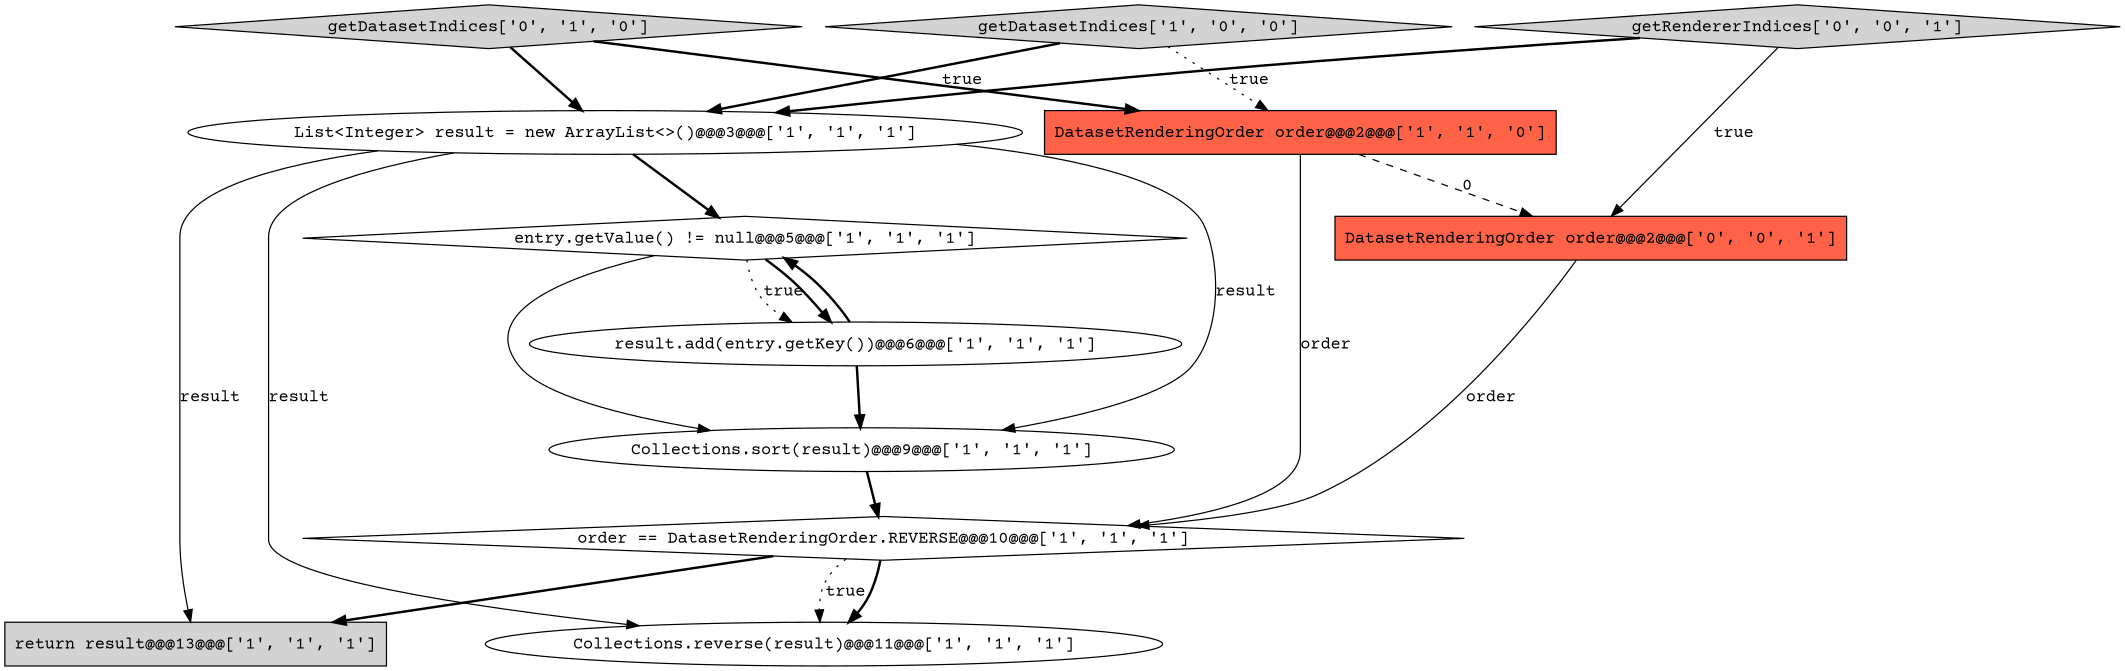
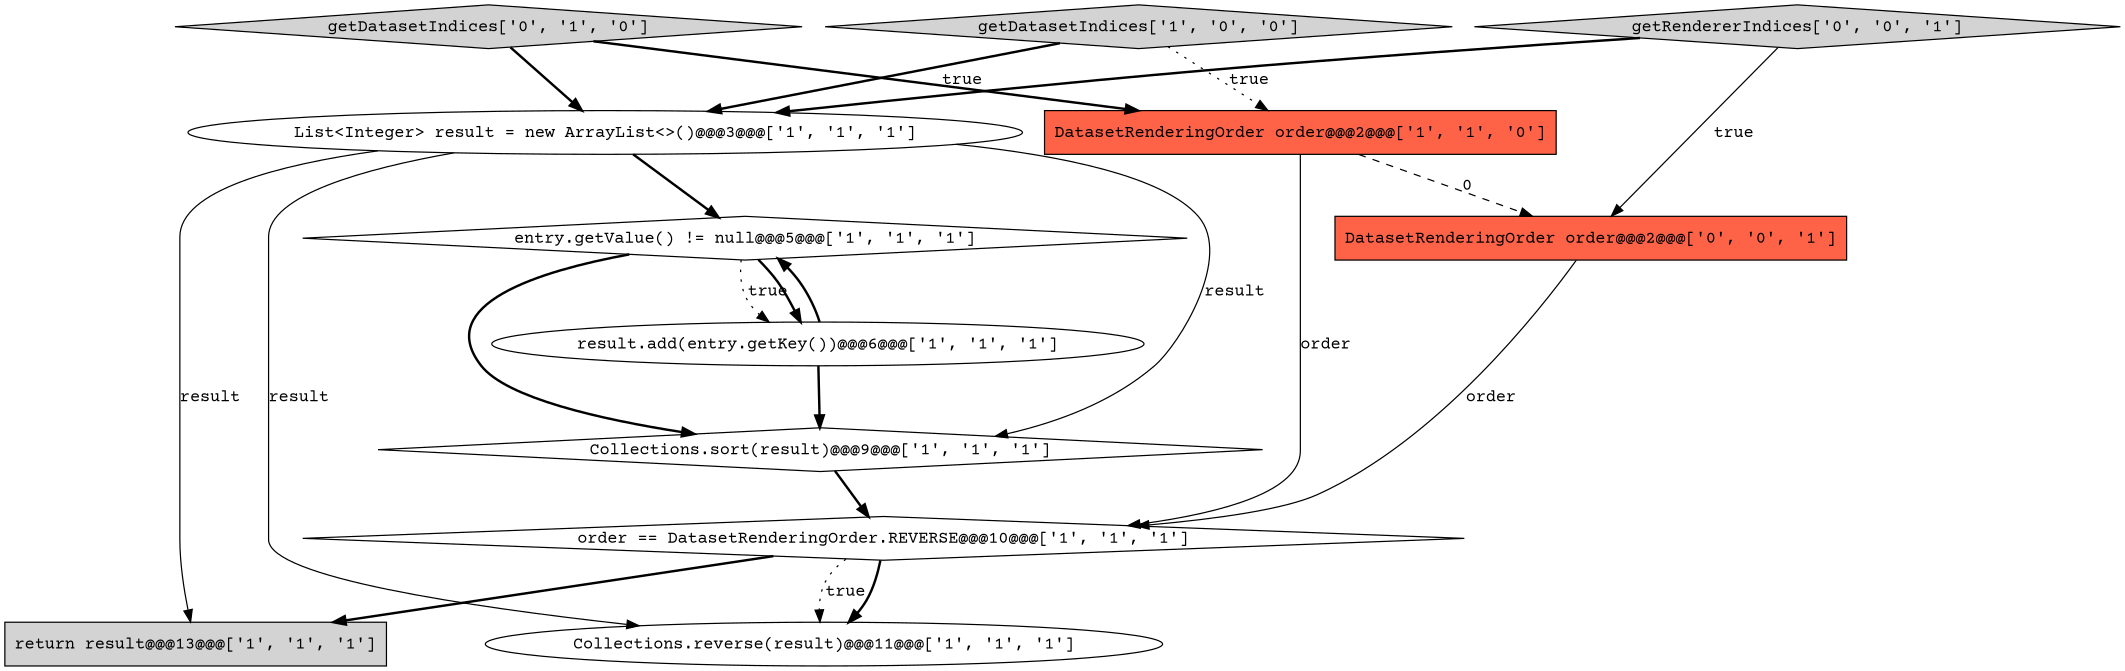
edge "entry.getValue() != null@@@5@@@['1', '1', '1']" -> "Collections.sort(result)@@@9@@@['1', '1', '1']": style solid -> bold
node "Collections.sort(result)@@@9@@@['1', '1', '1']": shape ellipse -> diamond
